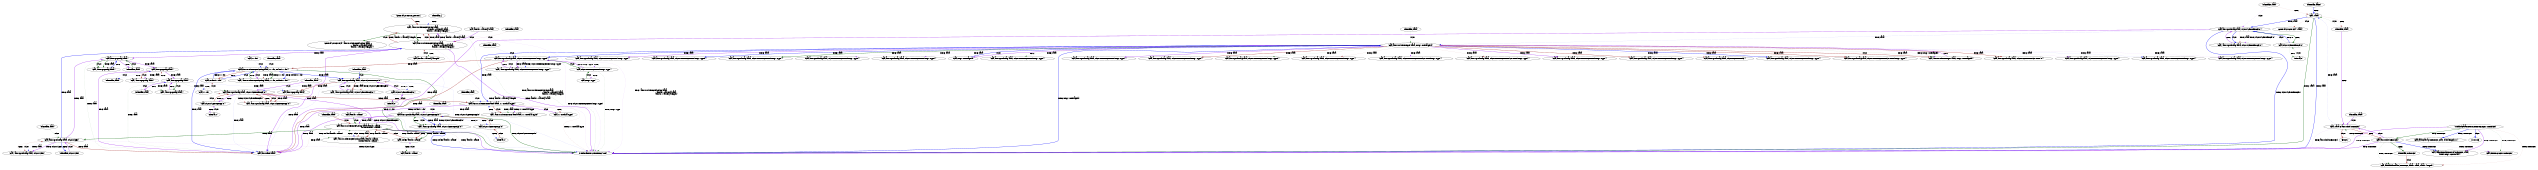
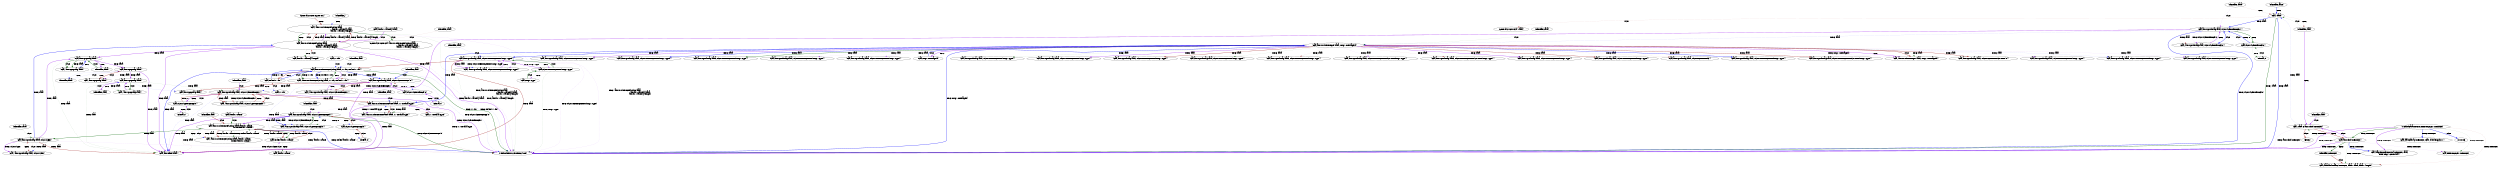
node "(Identifier,ASN1_SET)": removed
